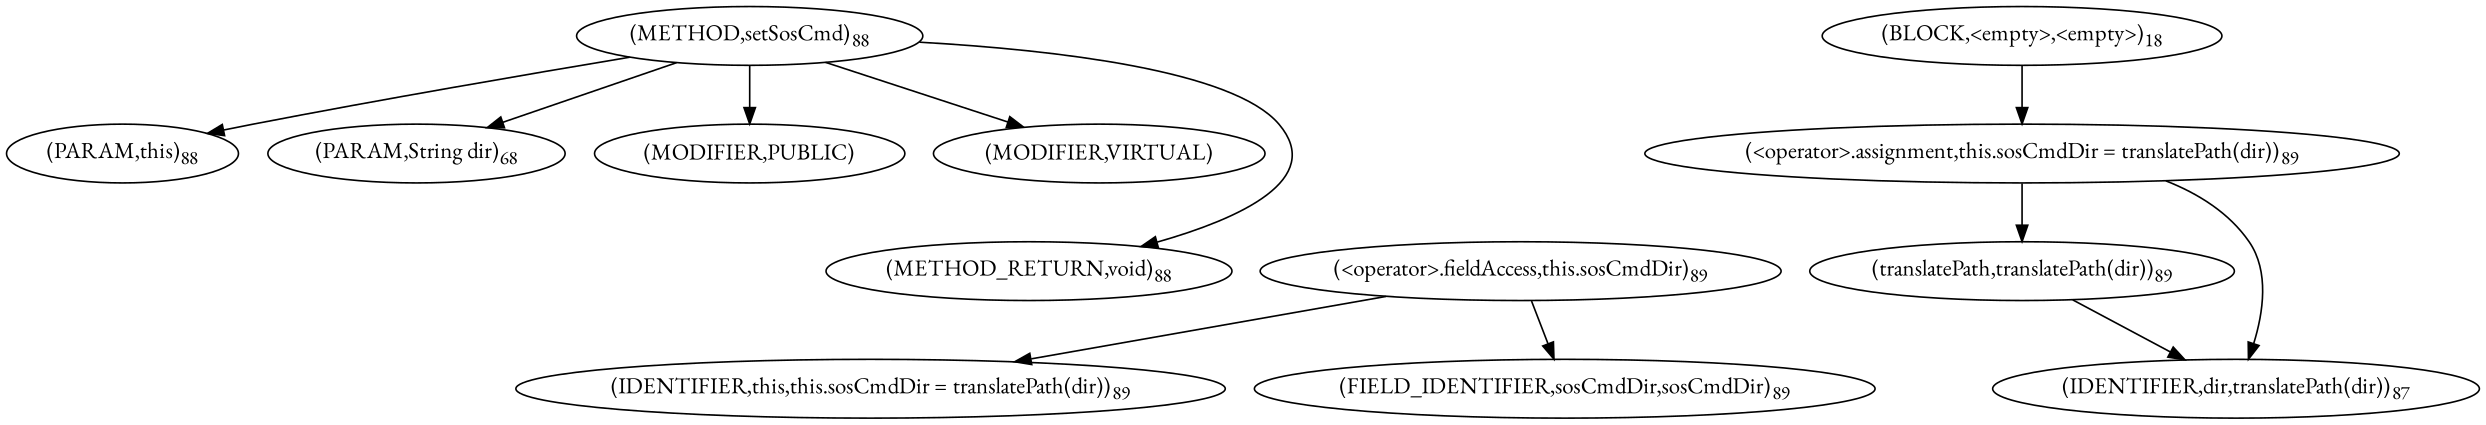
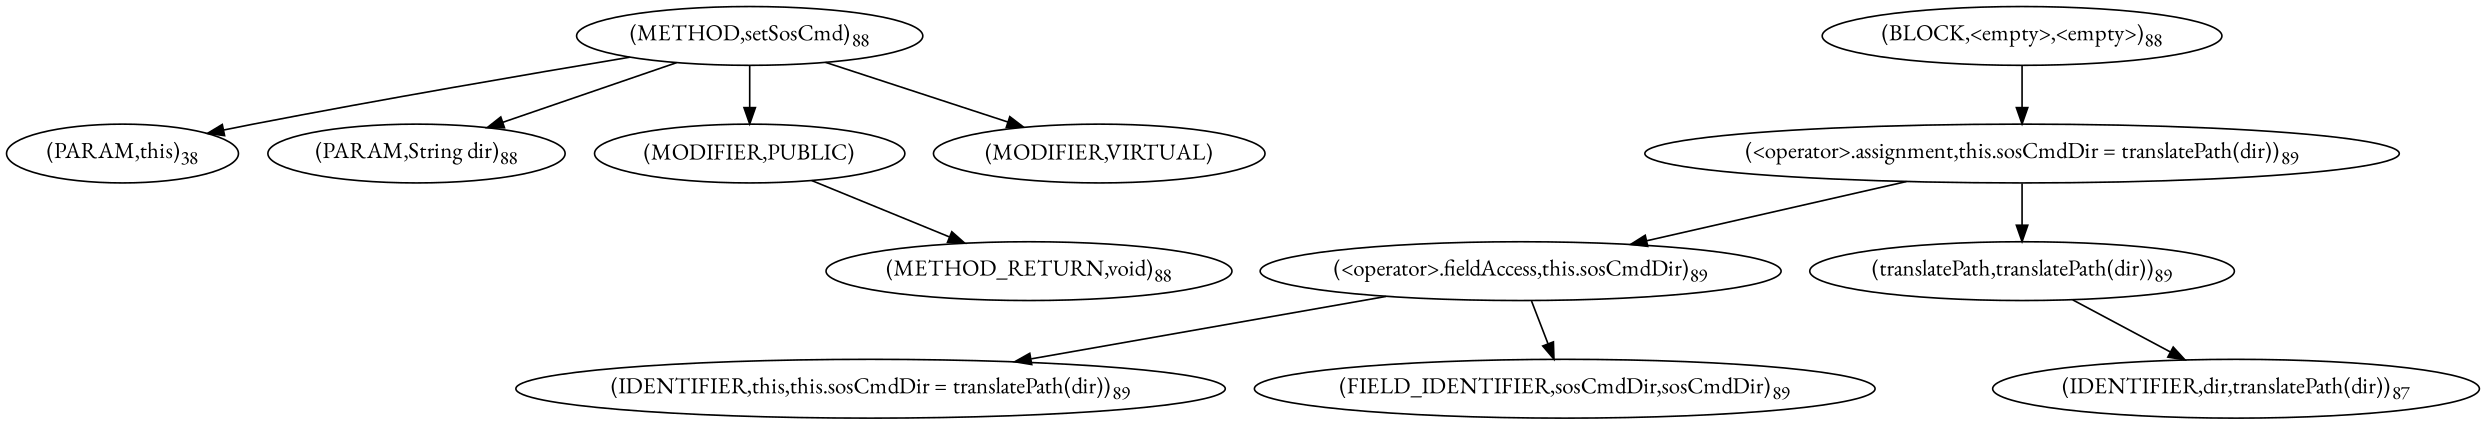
node "(BLOCK,<empty>,<empty>)": text "18" -> "88"
edge "(METHOD,setSosCmd)" -> "(METHOD_RETURN,void)": now "(MODIFIER,PUBLIC)" -> "(METHOD_RETURN,void)"
node "(PARAM,this)": text "88" -> "38"
node "(PARAM,String dir)": text "68" -> "88"
edge "(<operator>.assignment,this.sosCmdDir = translatePath(dir))" -> "(IDENTIFIER,dir,translatePath(dir))": now "(<operator>.assignment,this.sosCmdDir = translatePath(dir))" -> "(<operator>.fieldAccess,this.sosCmdDir)"
